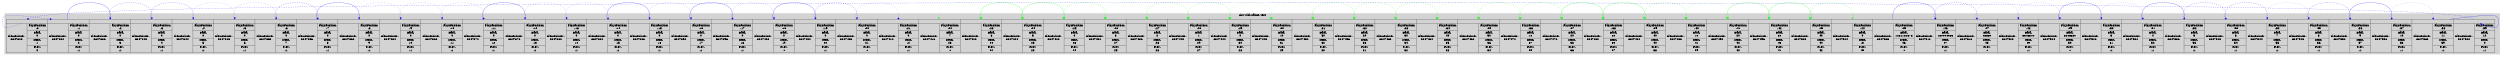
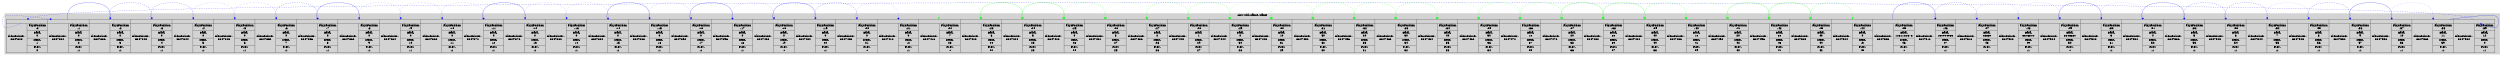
cluster "List with name: test": label "List with name: test" -> "List with name: name"
